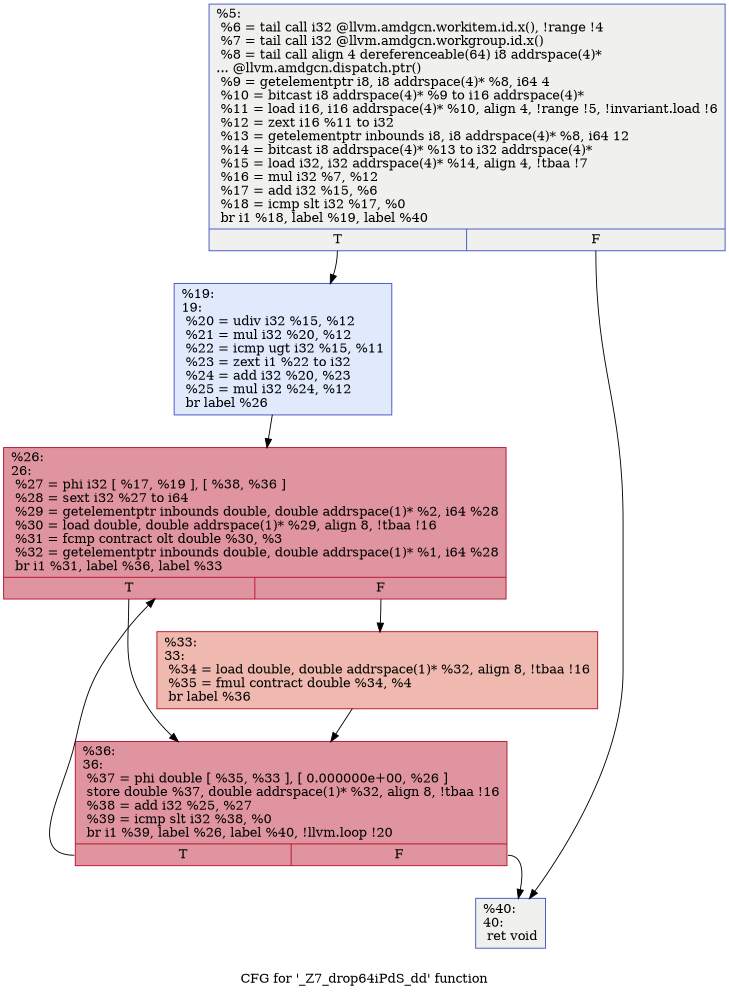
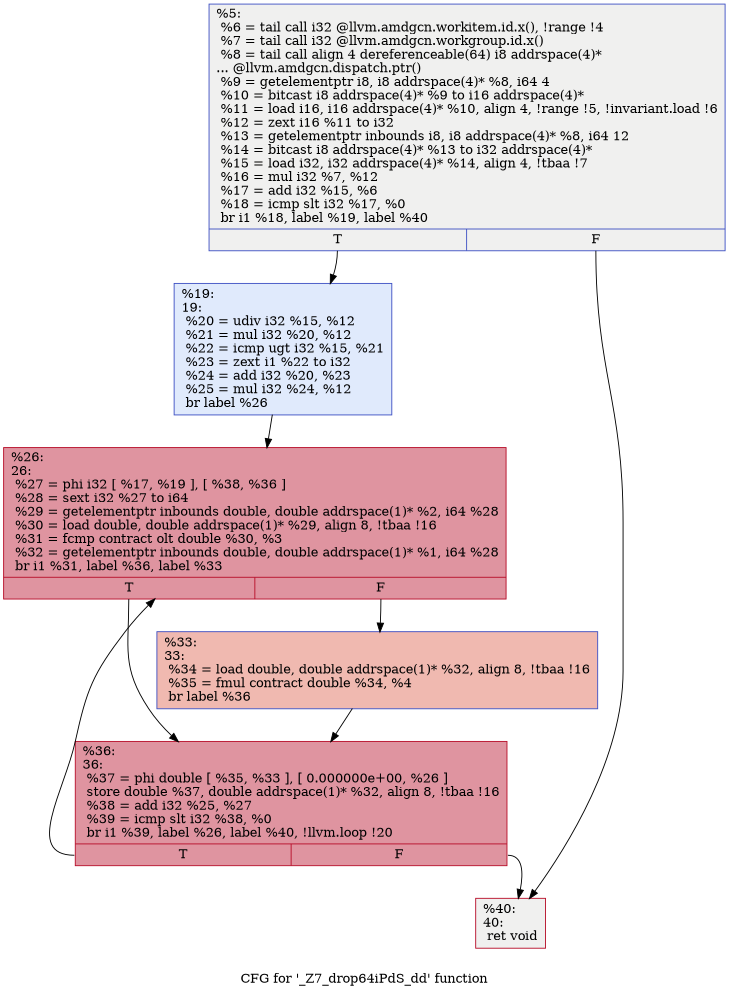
node "%19:": text "%22 = icmp ugt i32 %15, %11" -> "%22 = icmp ugt i32 %15, %21"
node "%33:": color #b70d28ff -> #3d50c3ff
node "%40:": color #3d50c3ff -> #b70d28ff
